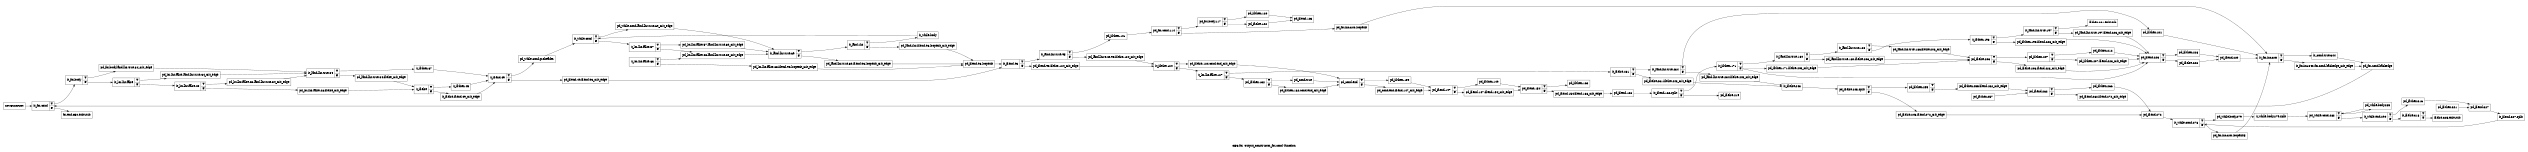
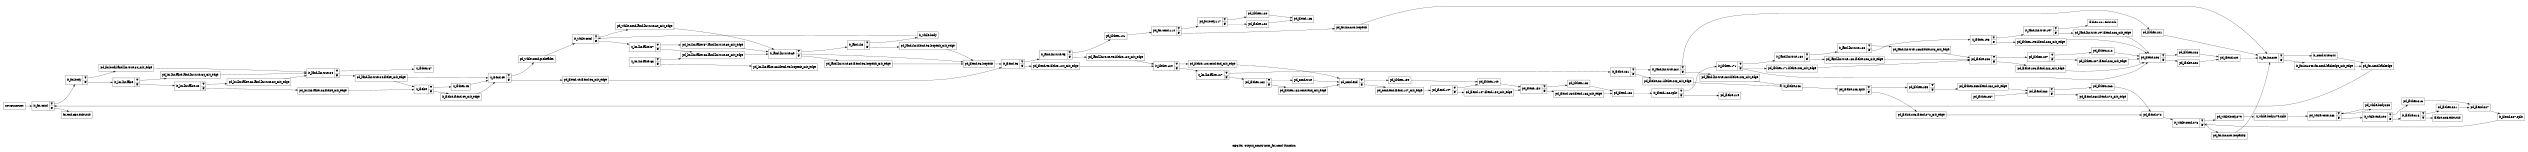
edge "pd_lor.lhs.false.63.if.end.93.loopexit_crit_edge" -> "pd_if.end.93.loopexit": now "it_land.lhs.true.69" -> "pd_if.end.93.loopexit"
edge "it_if.then.37" -> "it_if.end.49": now "pd_land.lhs.true.34.if.else_crit_edge" -> "it_if.end.49"
edge "pd_if.then.139" -> "pd_if.end.147": now "pd_if.then.139" -> "pd_if.then.149"
edge "pd_if.then.163" -> "pd_if.end.166": added
edge "it_if.else.318" -> "pd_if.then.321": added
